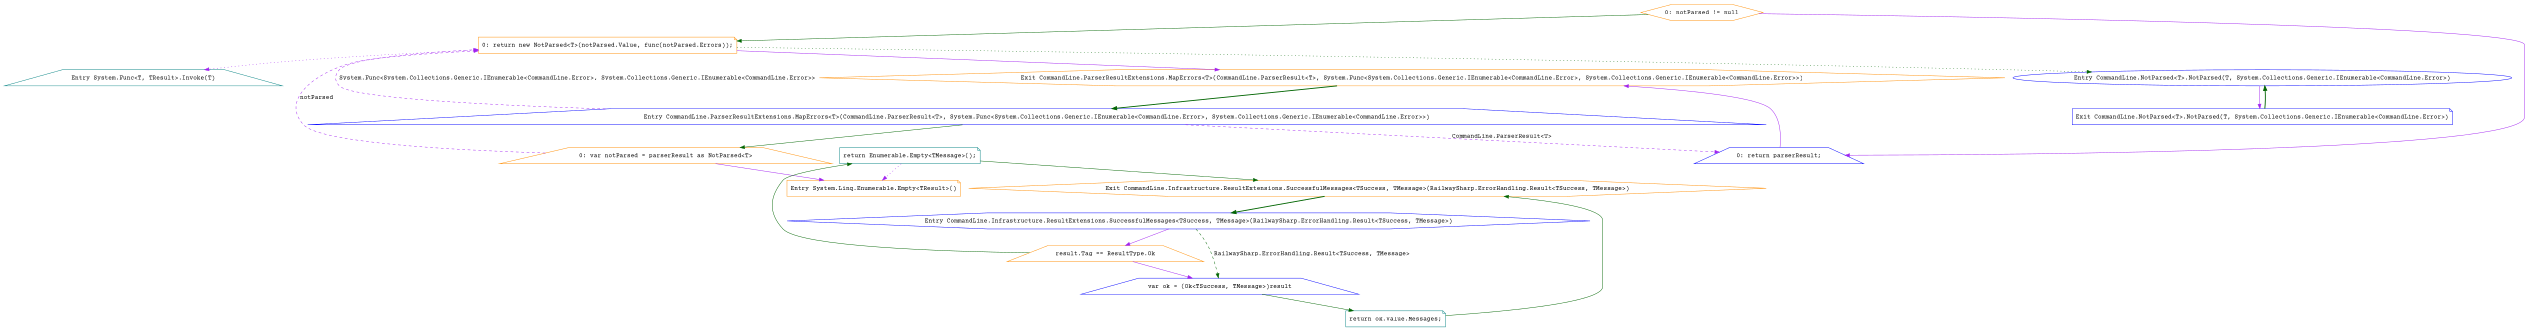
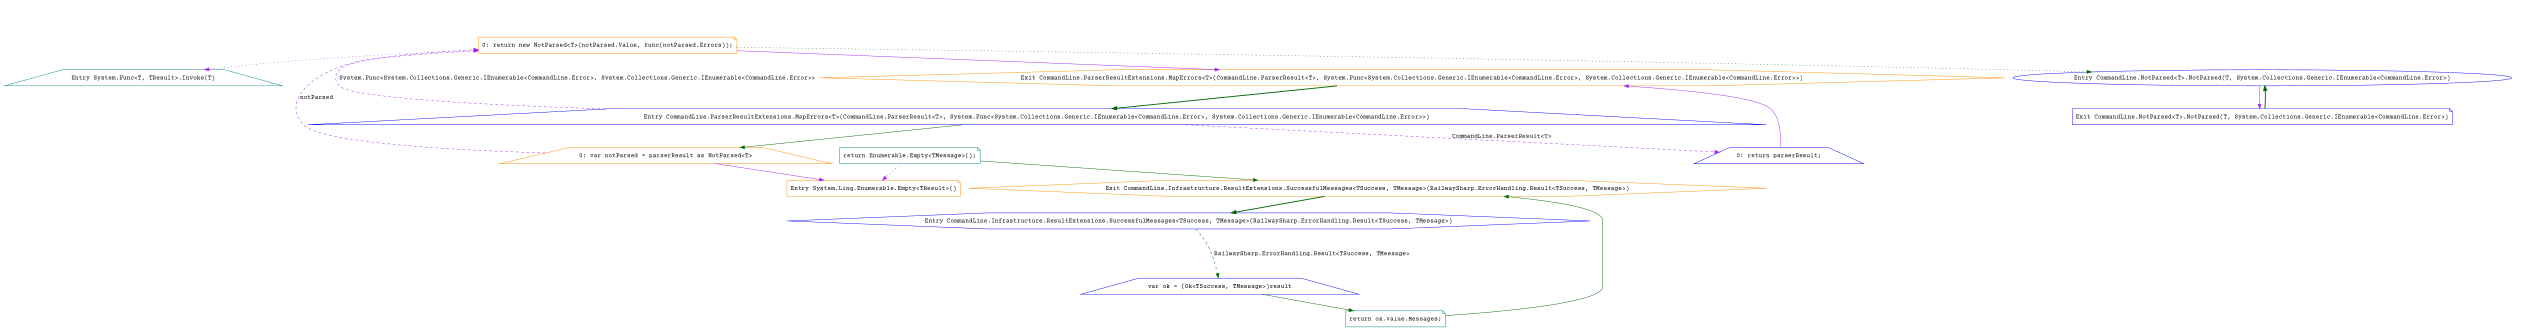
node "0: notParsed != null": removed
node "result.Tag == ResultType.Ok": removed
